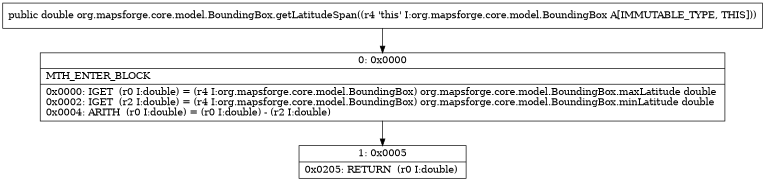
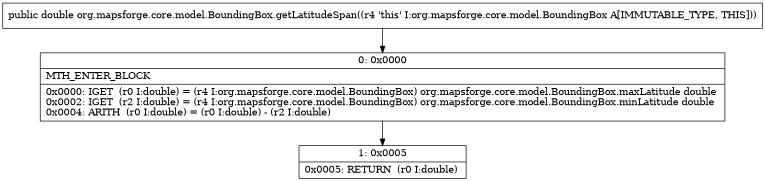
node "1: 0x0005": text "0x0205: RETURN  (r0 I:double)" -> "0x0005: RETURN  (r0 I:double)"
